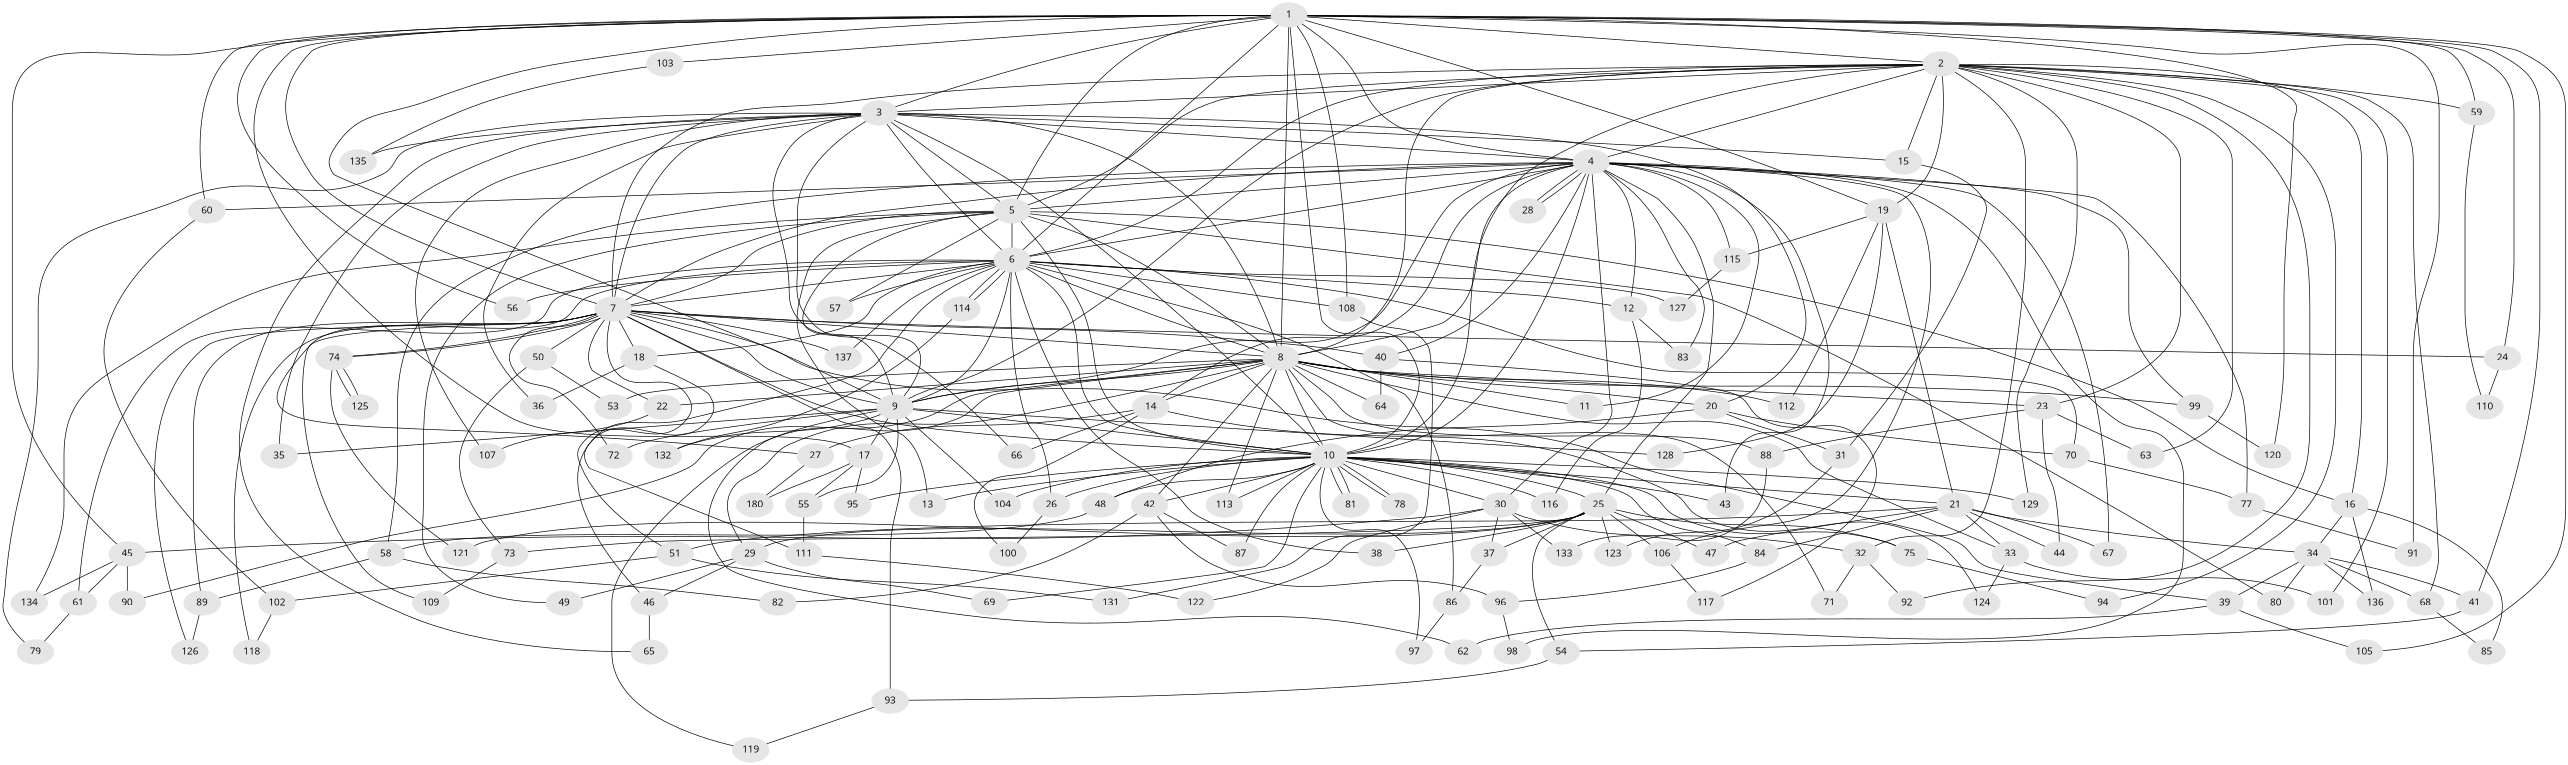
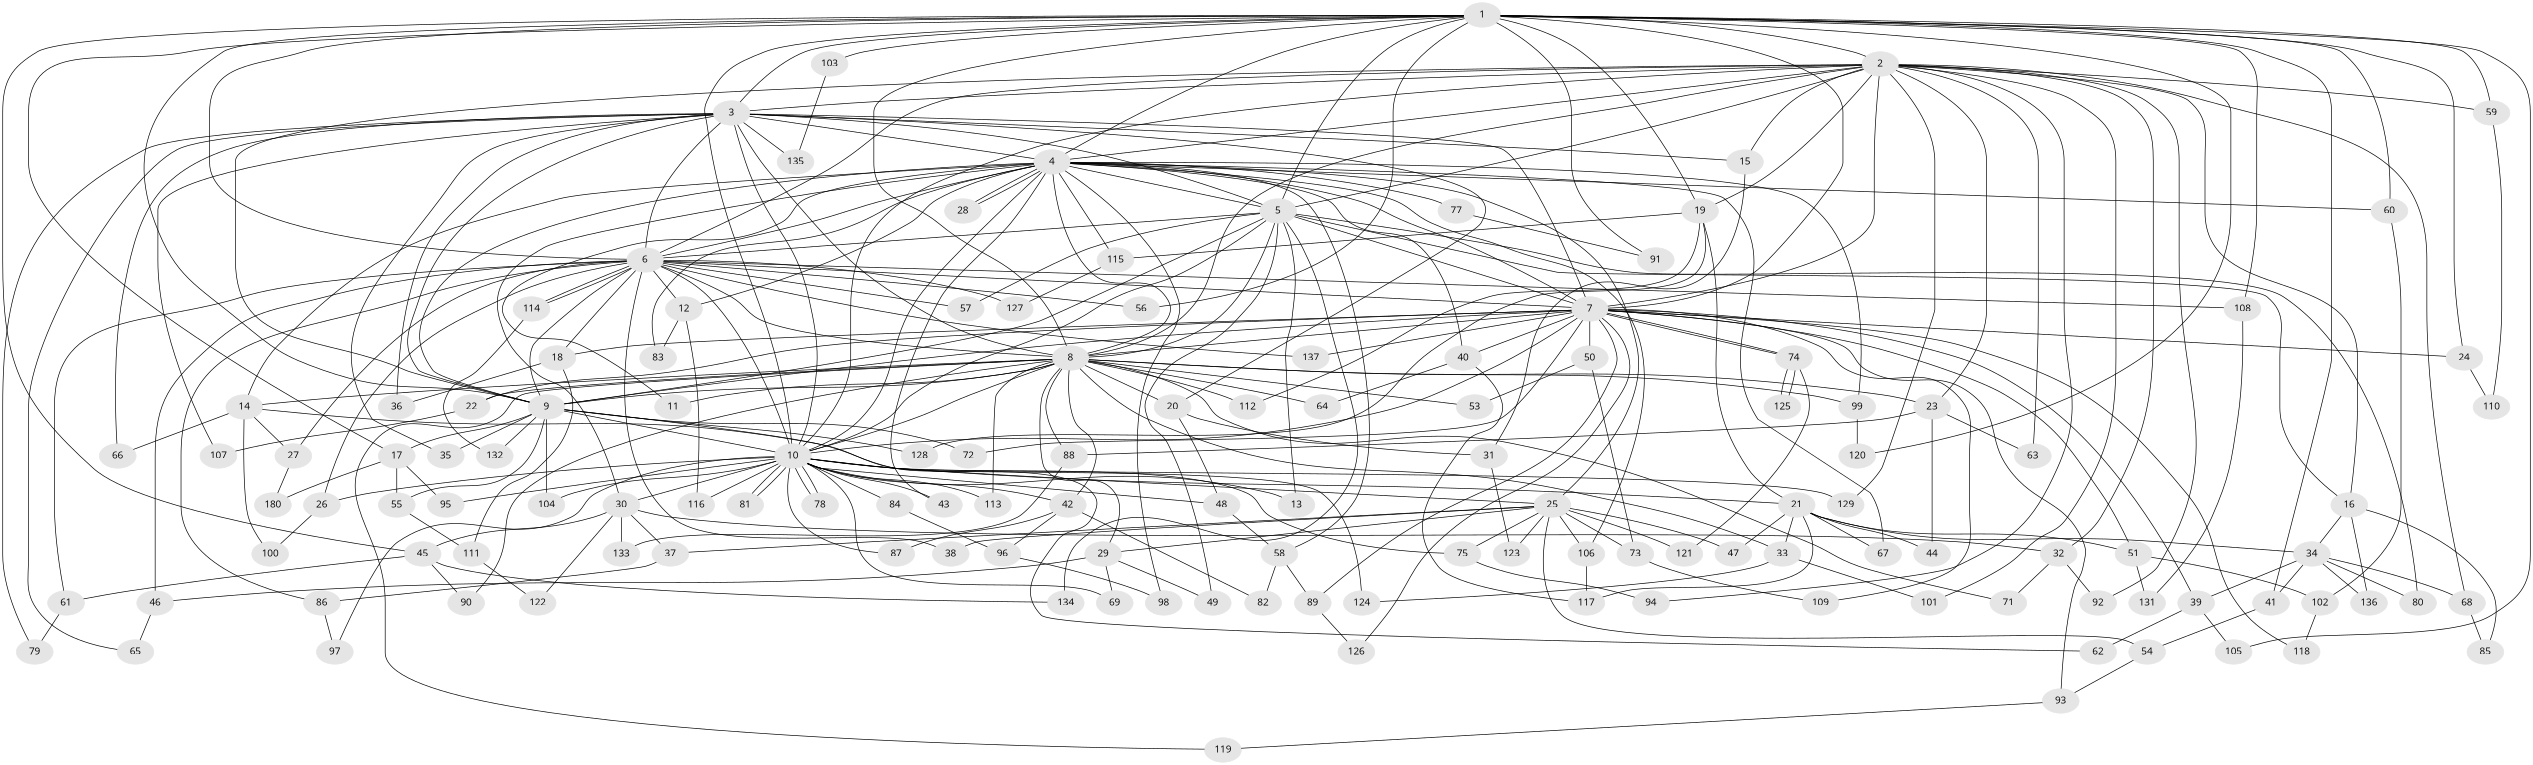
node "70": removed
edge "21" -- "84": now "21" -- "117"
